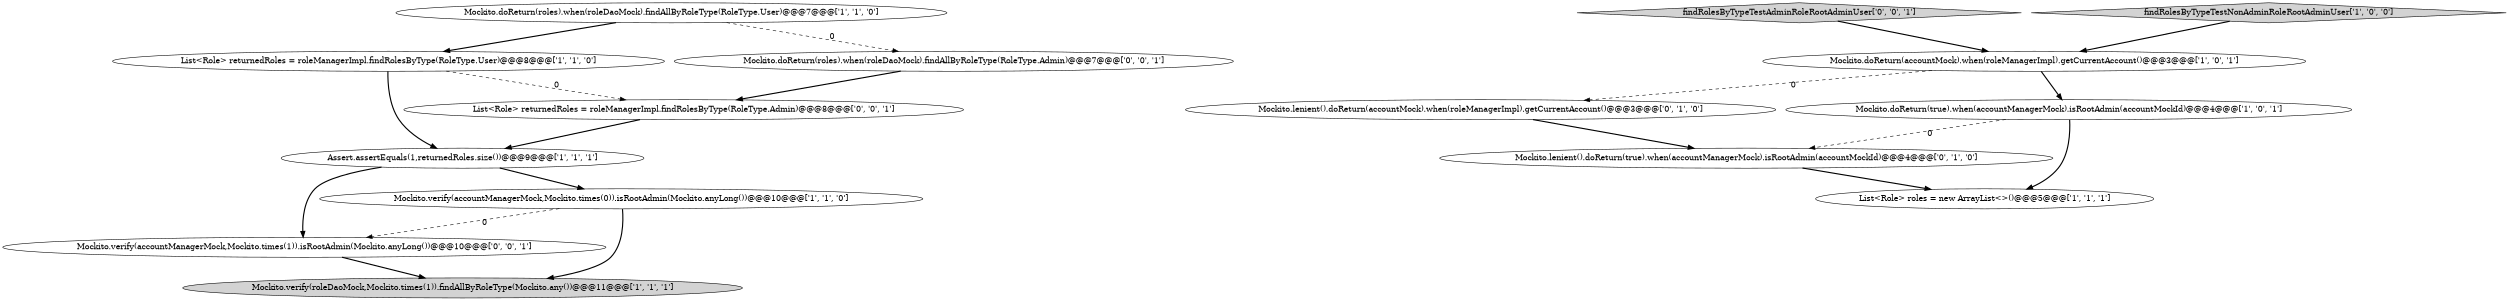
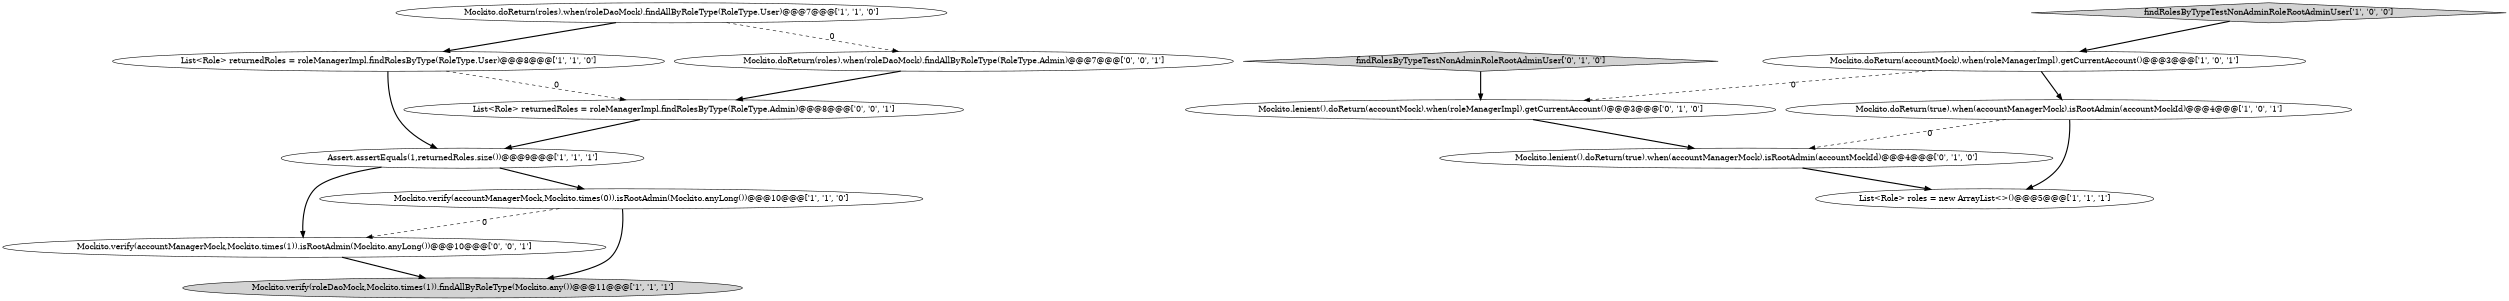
node "findRolesByTypeTestAdminRoleRootAdminUser['0', '0', '1']": removed
node "findRolesByTypeTestNonAdminRoleRootAdminUser['0', '1', '0']": added
